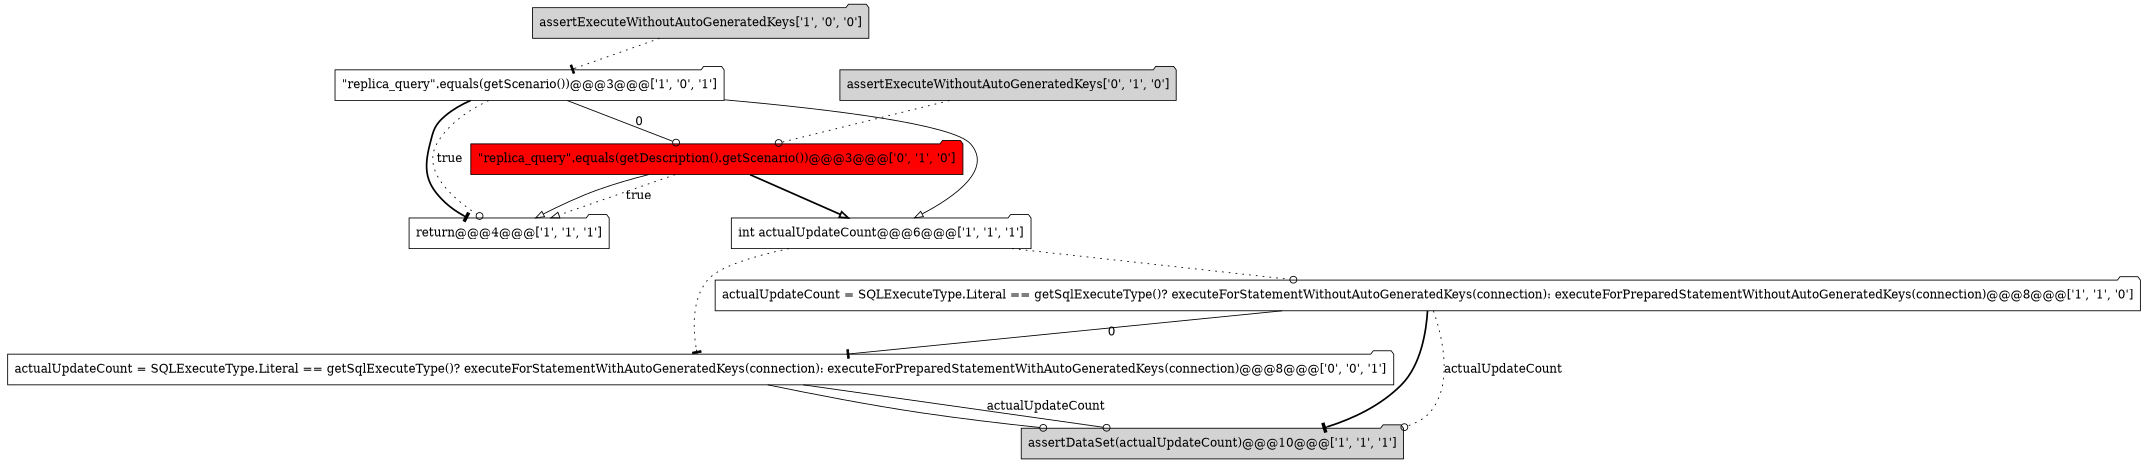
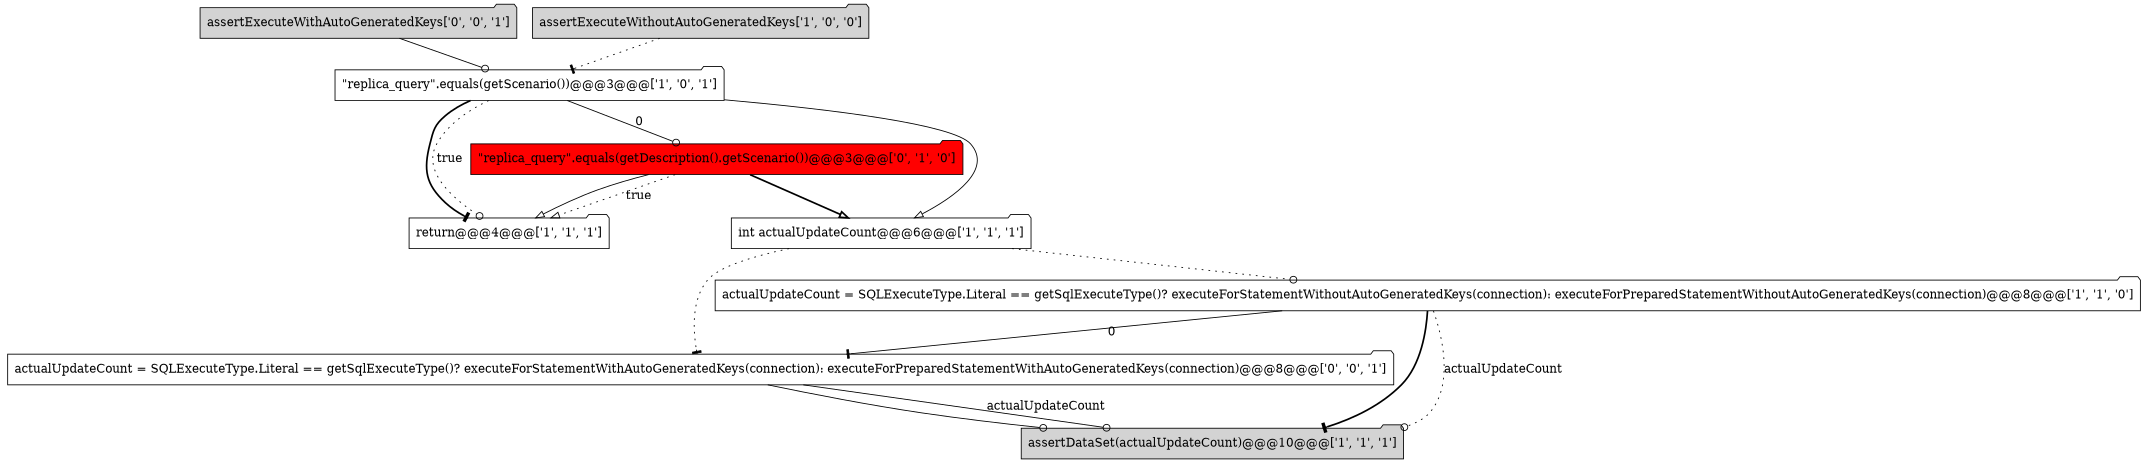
node "assertExecuteWithAutoGeneratedKeys['0', '0', '1']": added
node "assertExecuteWithoutAutoGeneratedKeys['0', '1', '0']": removed
